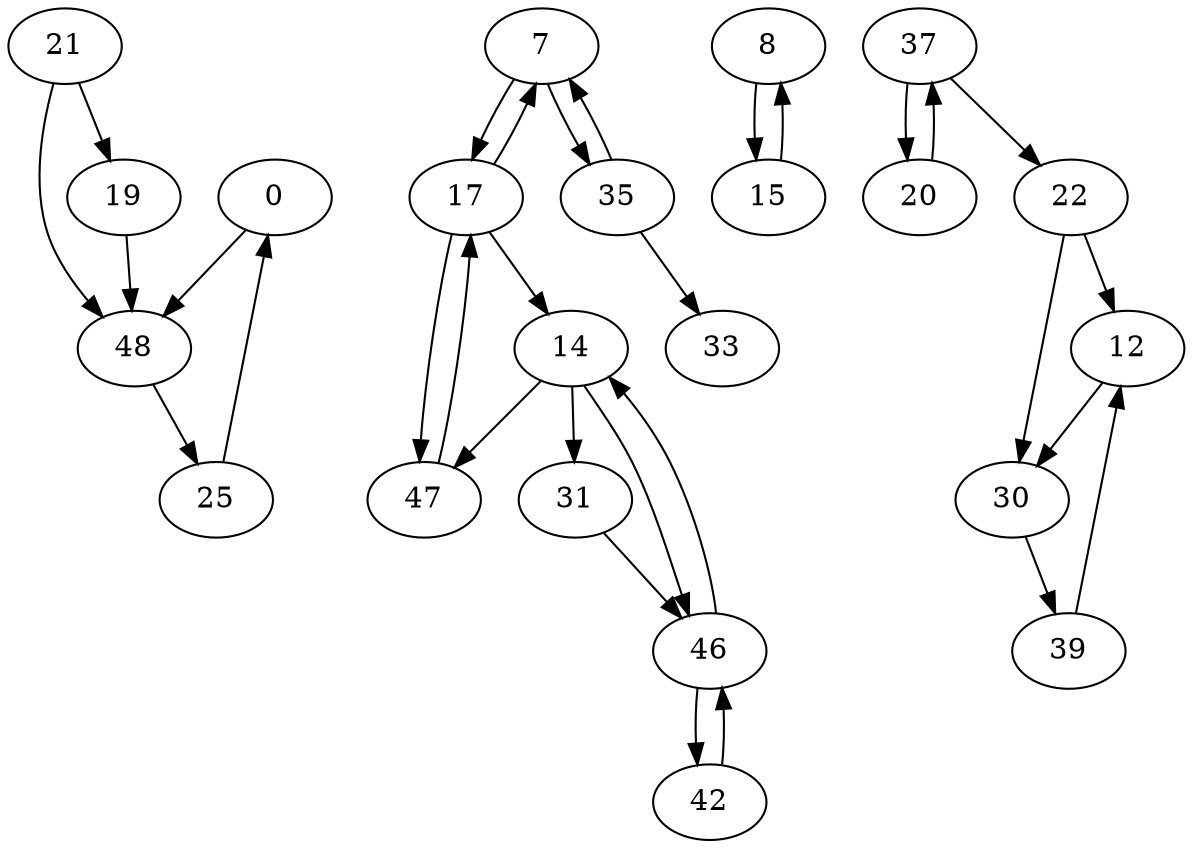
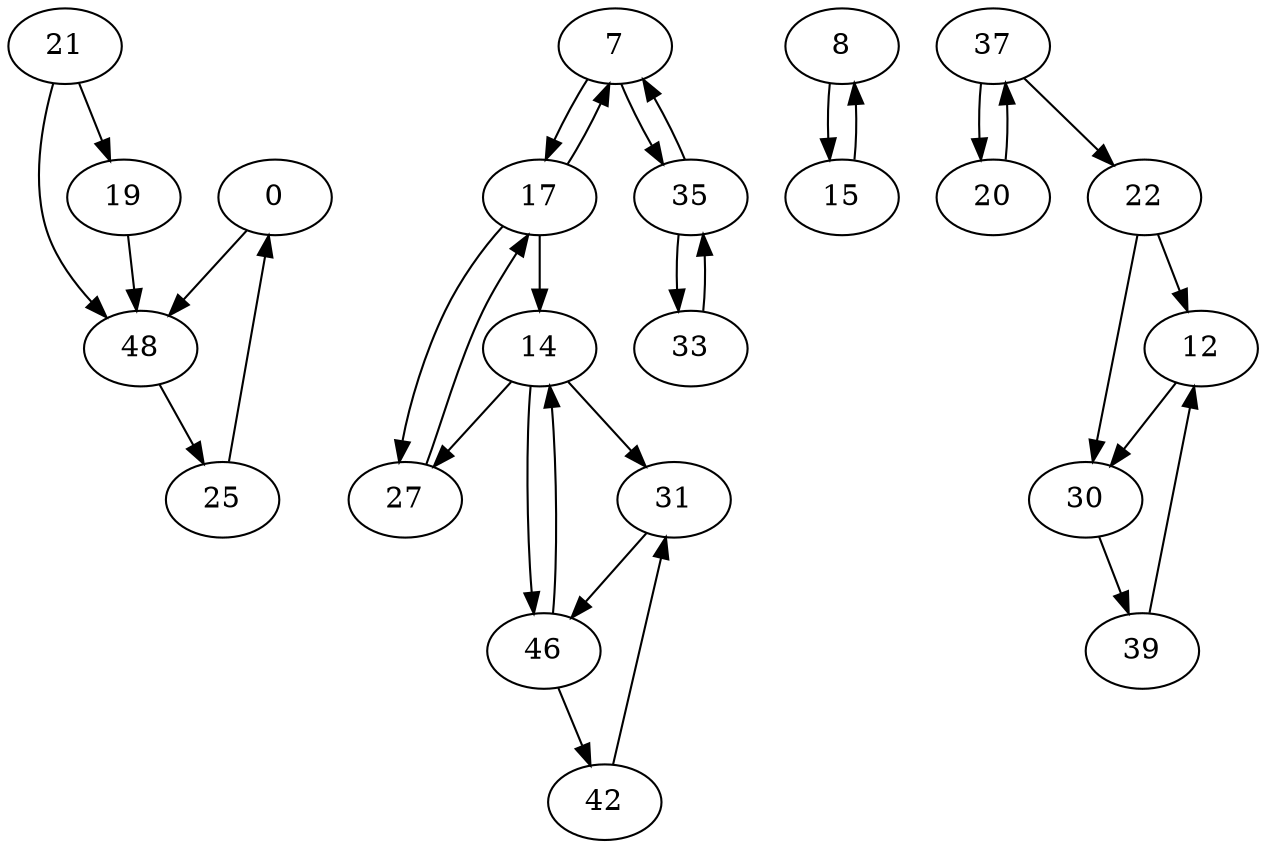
edge "33" -> "35": added
node "47": label "47" -> "27"
edge "42" -> "46": now "42" -> "31"
